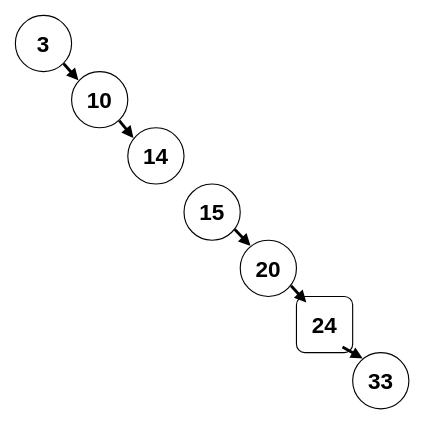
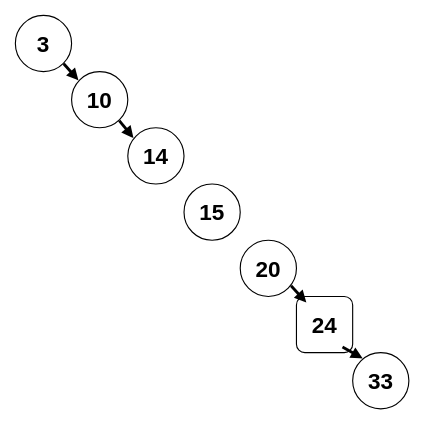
edge "15" -> "20": removed
